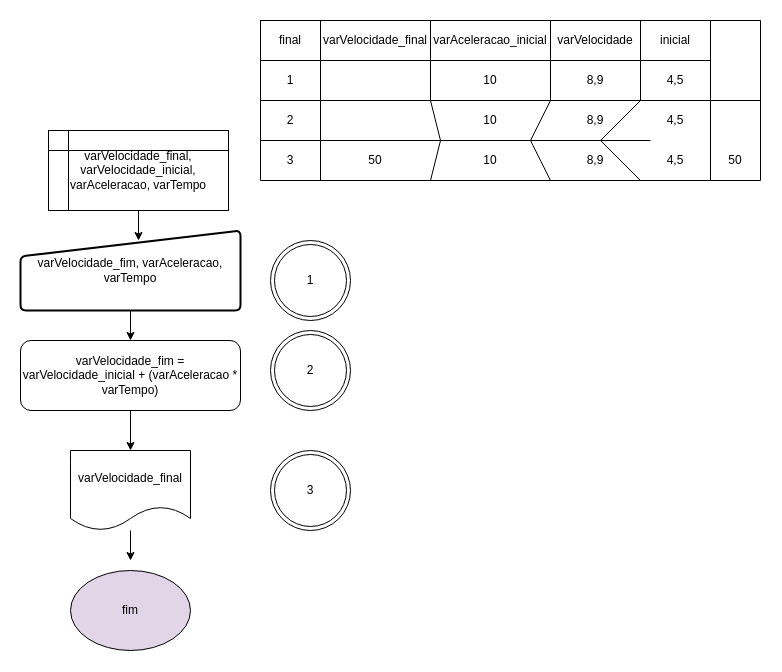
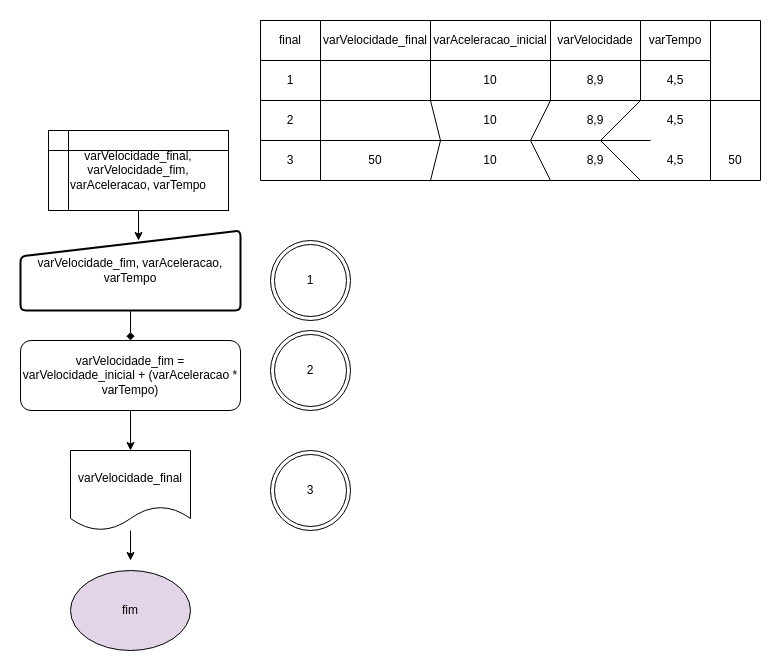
node "inicial": label "inicial" -> "varTempo"
node "varVelocidade_final, varVelocidade_inicial, varAceleracao, varTempo": label "varVelocidade_final, varVelocidade_inicial, varAceleracao, varTempo" -> "varVelocidade_final, varVelocidade_fim, varAceleracao, varTempo"
edge "varVelocidade_fim, varAceleracao, varTempo" -> "varVelocidade_fim = varVelocidade_inicial + (varAceleracao * varTempo)": arrowhead classic -> diamond
